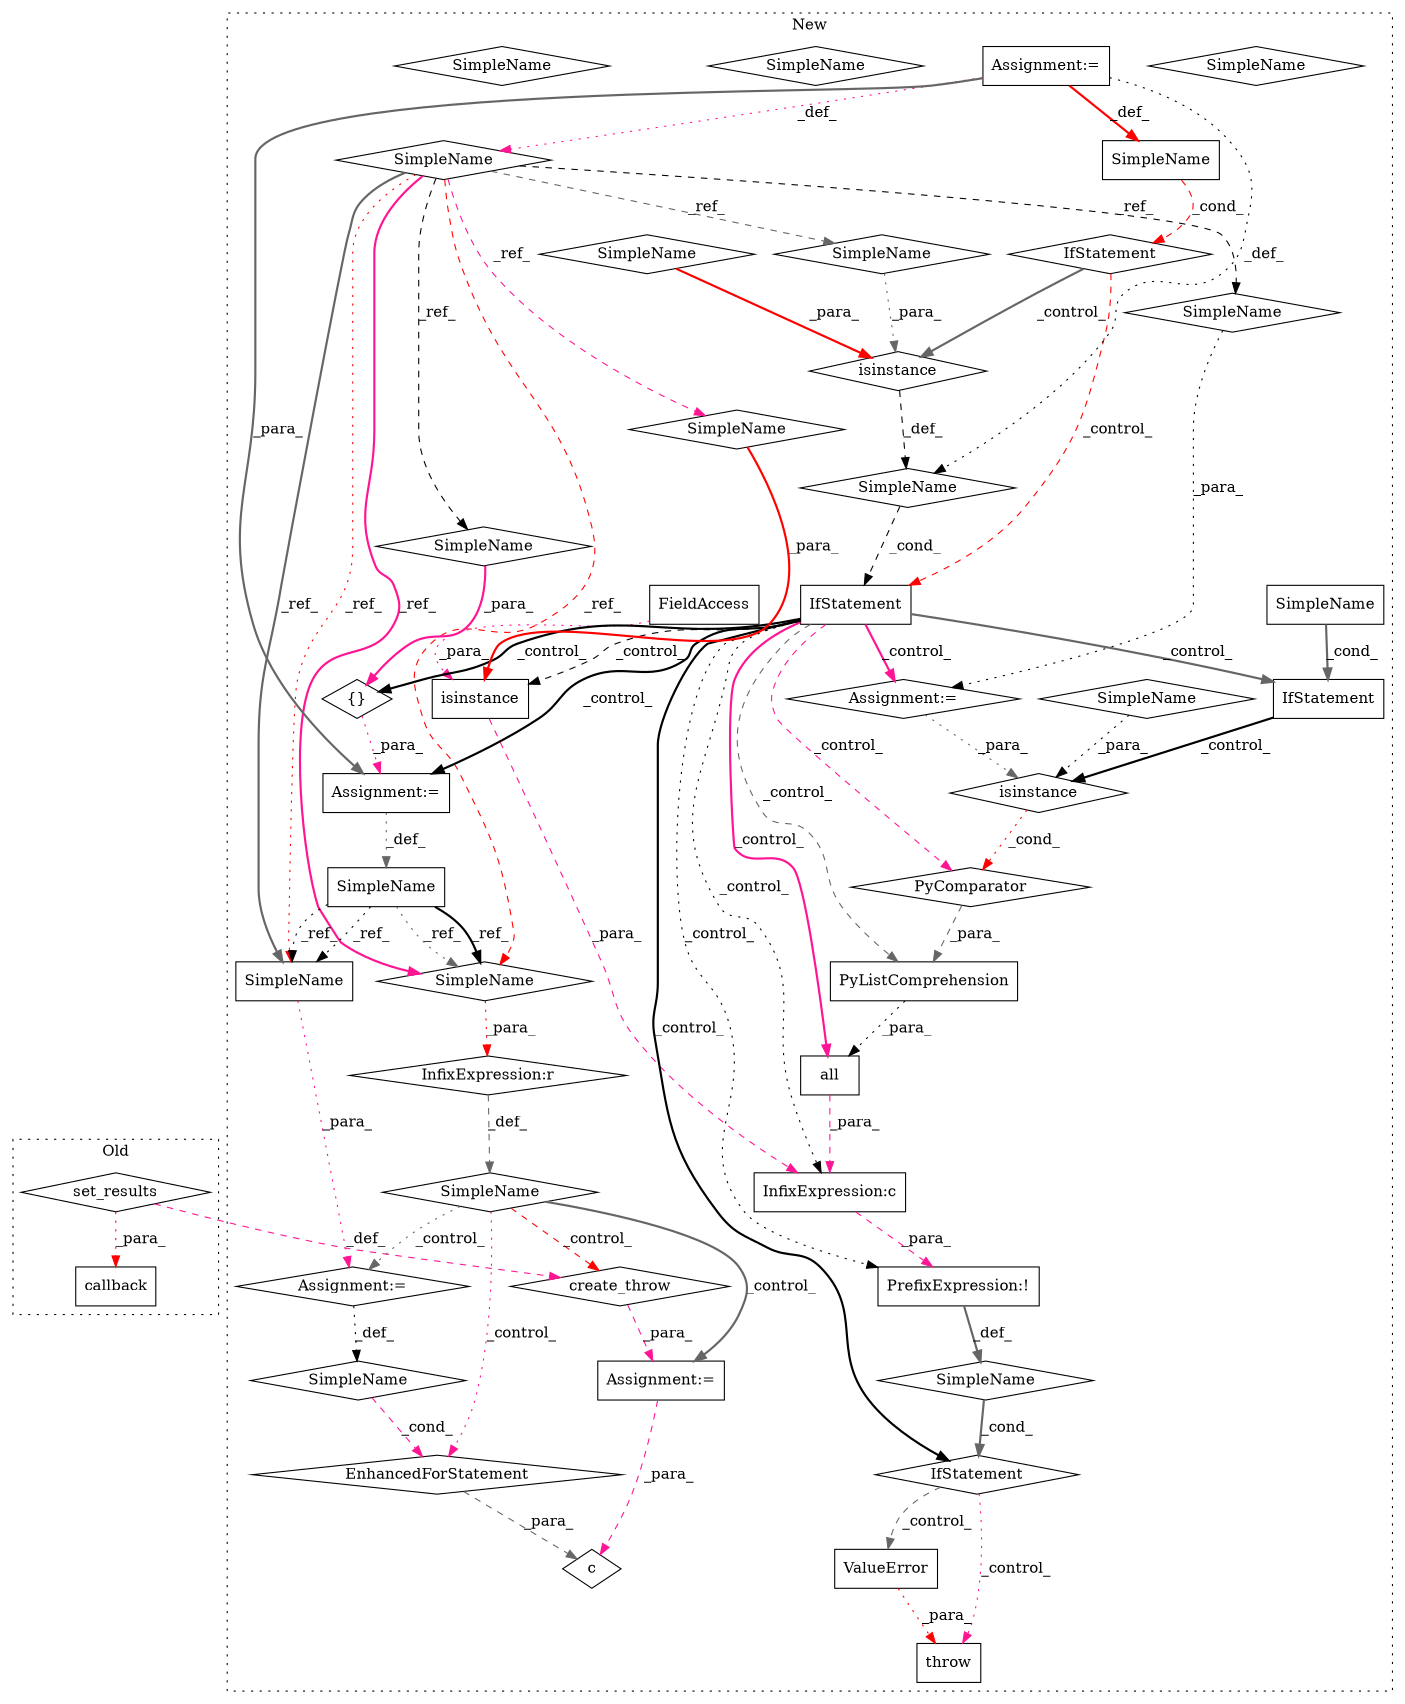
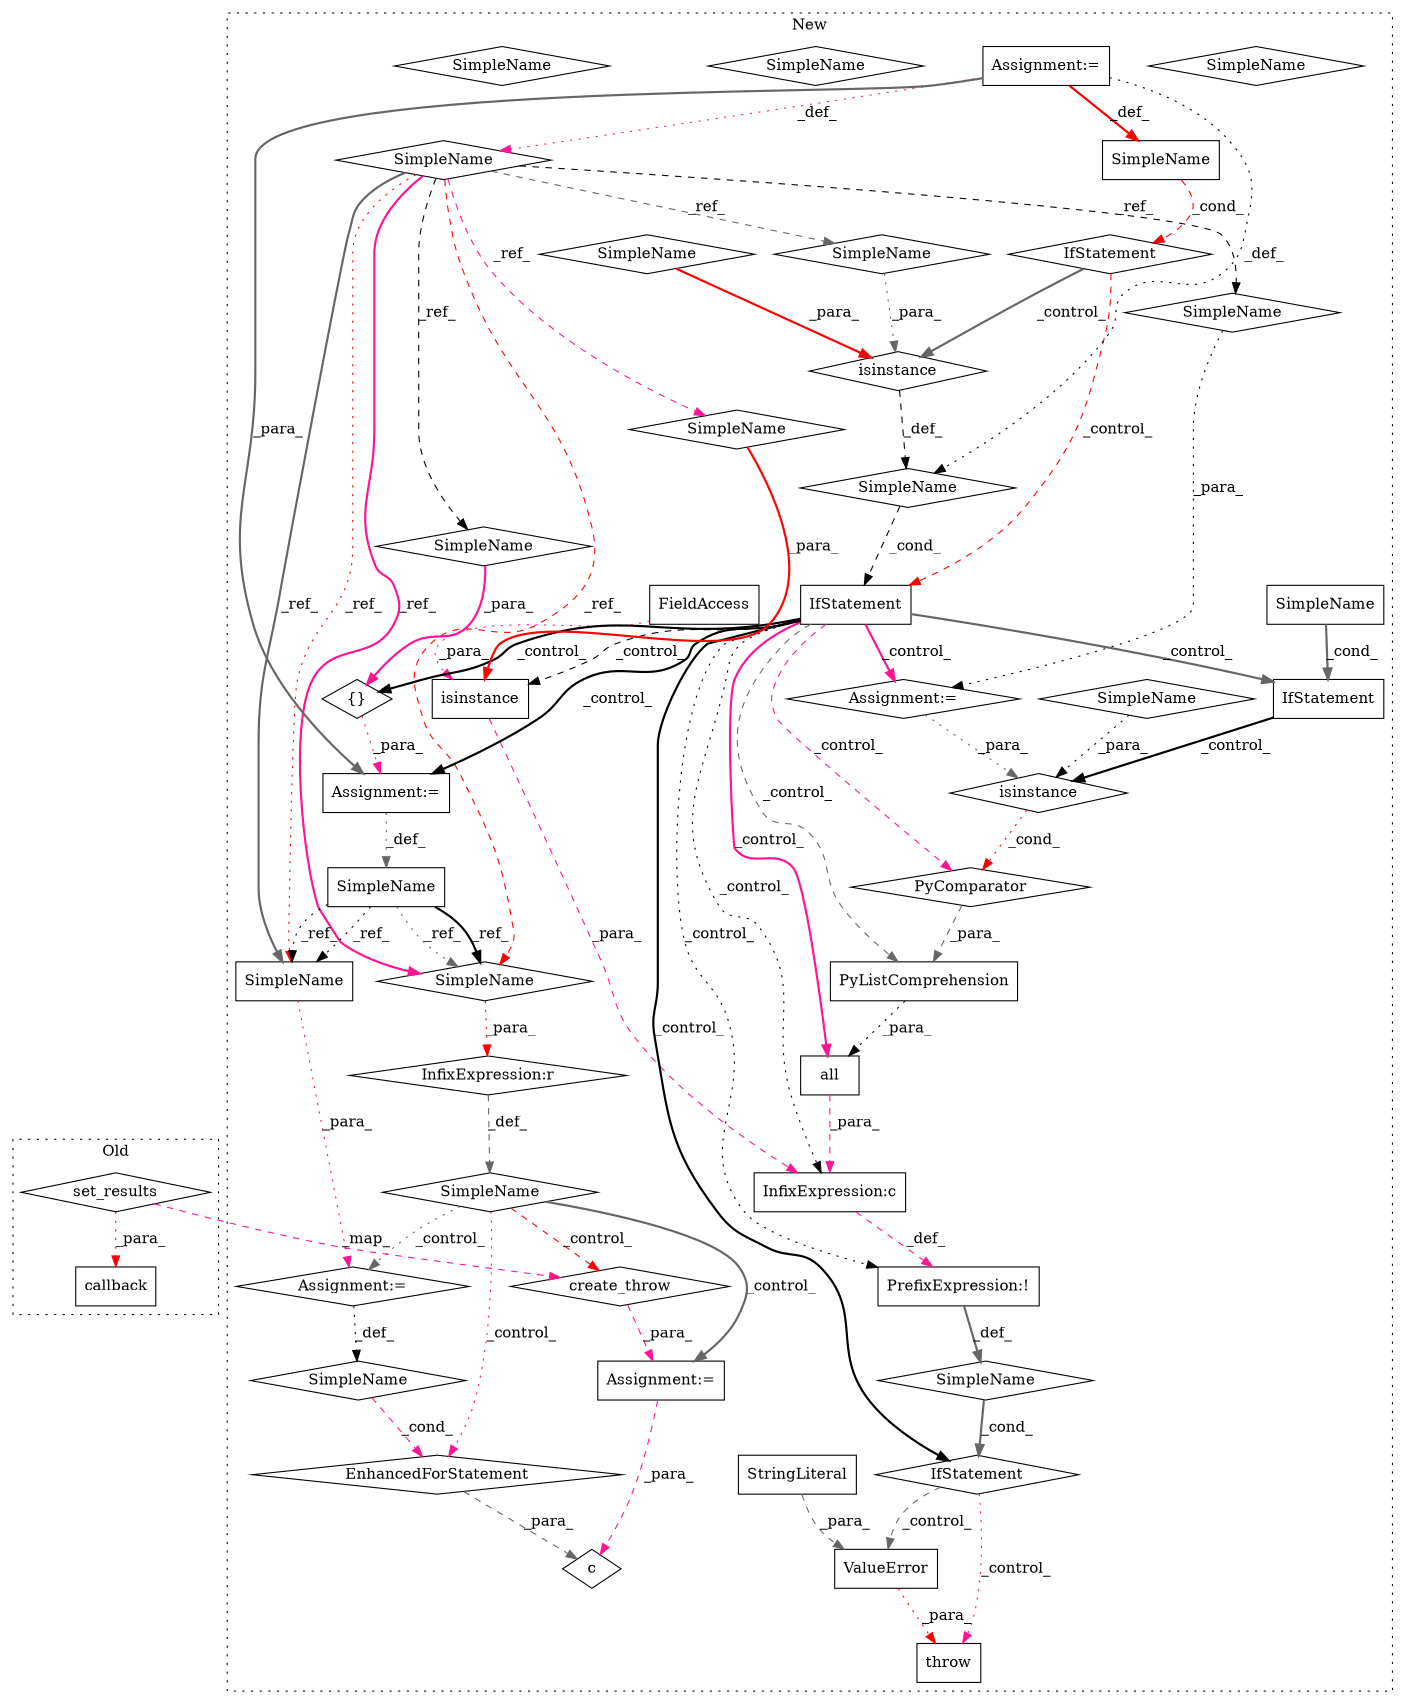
edge "set_results" -> "create_throw": label "_def_" -> "_map_"
edge "InfixExpression:c" -> "PrefixExpression:!": label "_para_" -> "_def_"
node "StringLiteral": added
